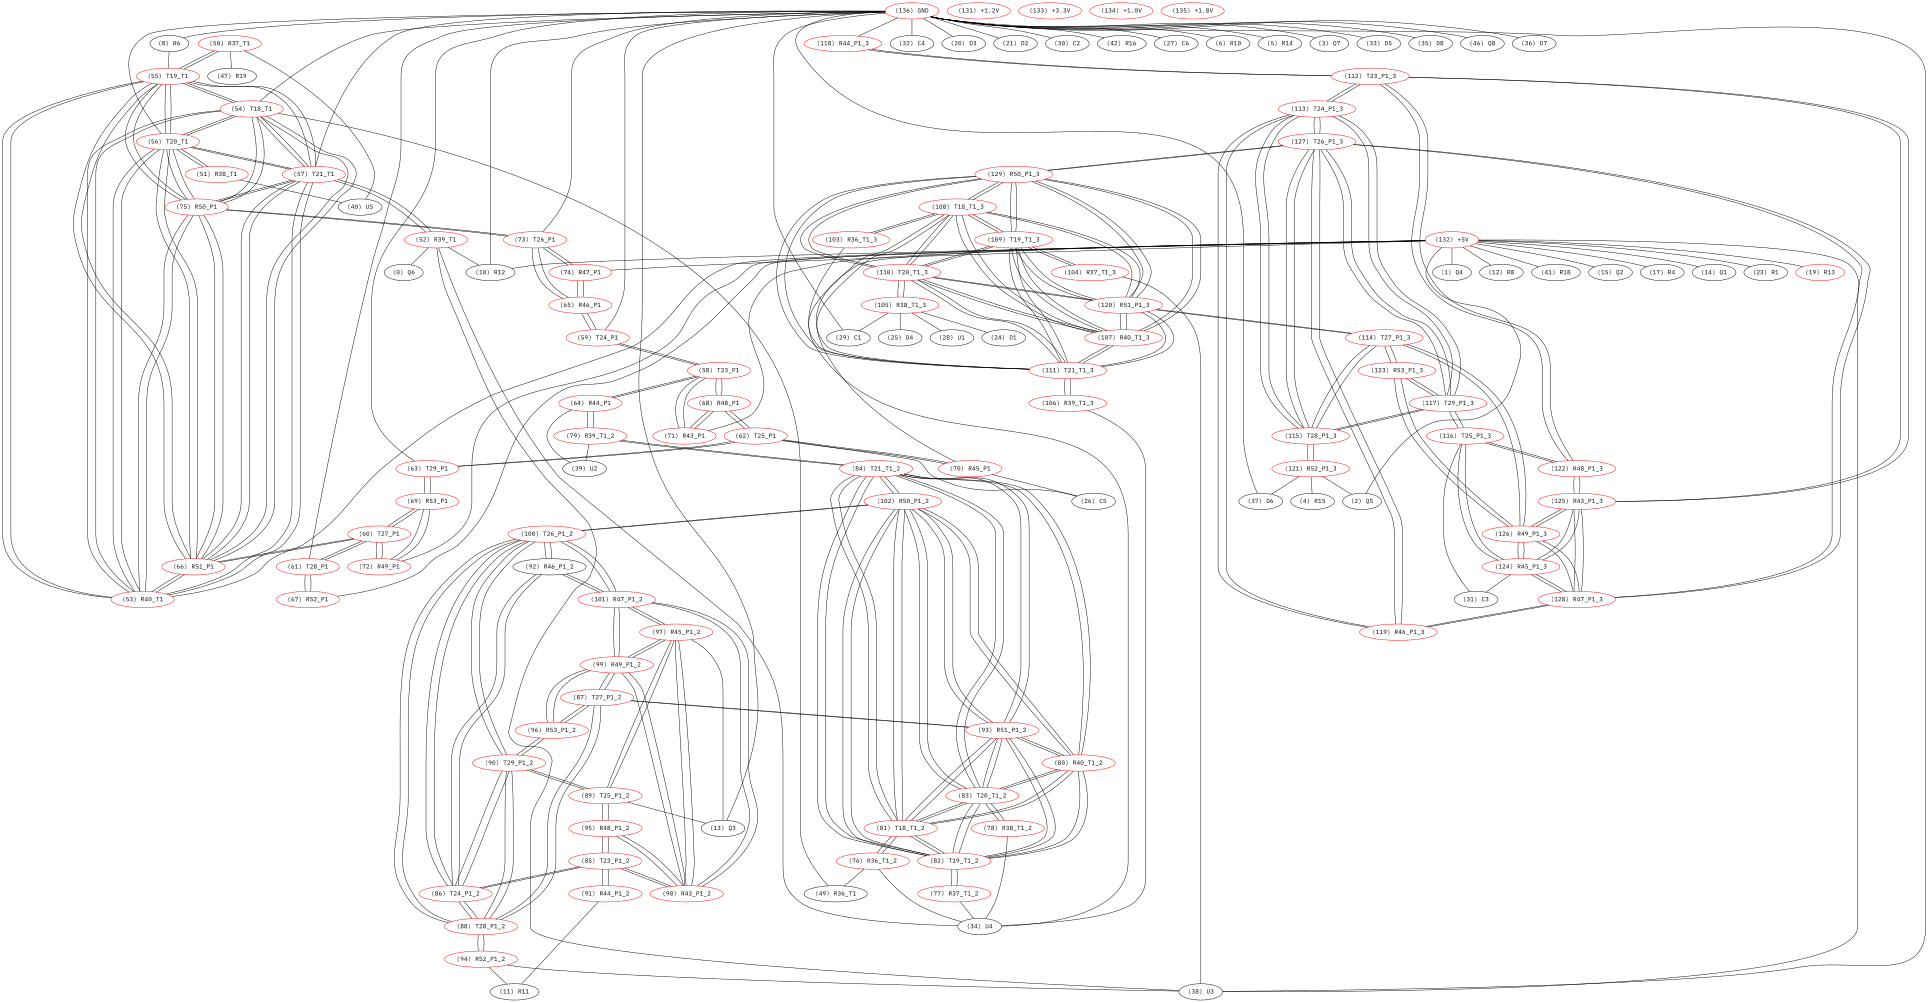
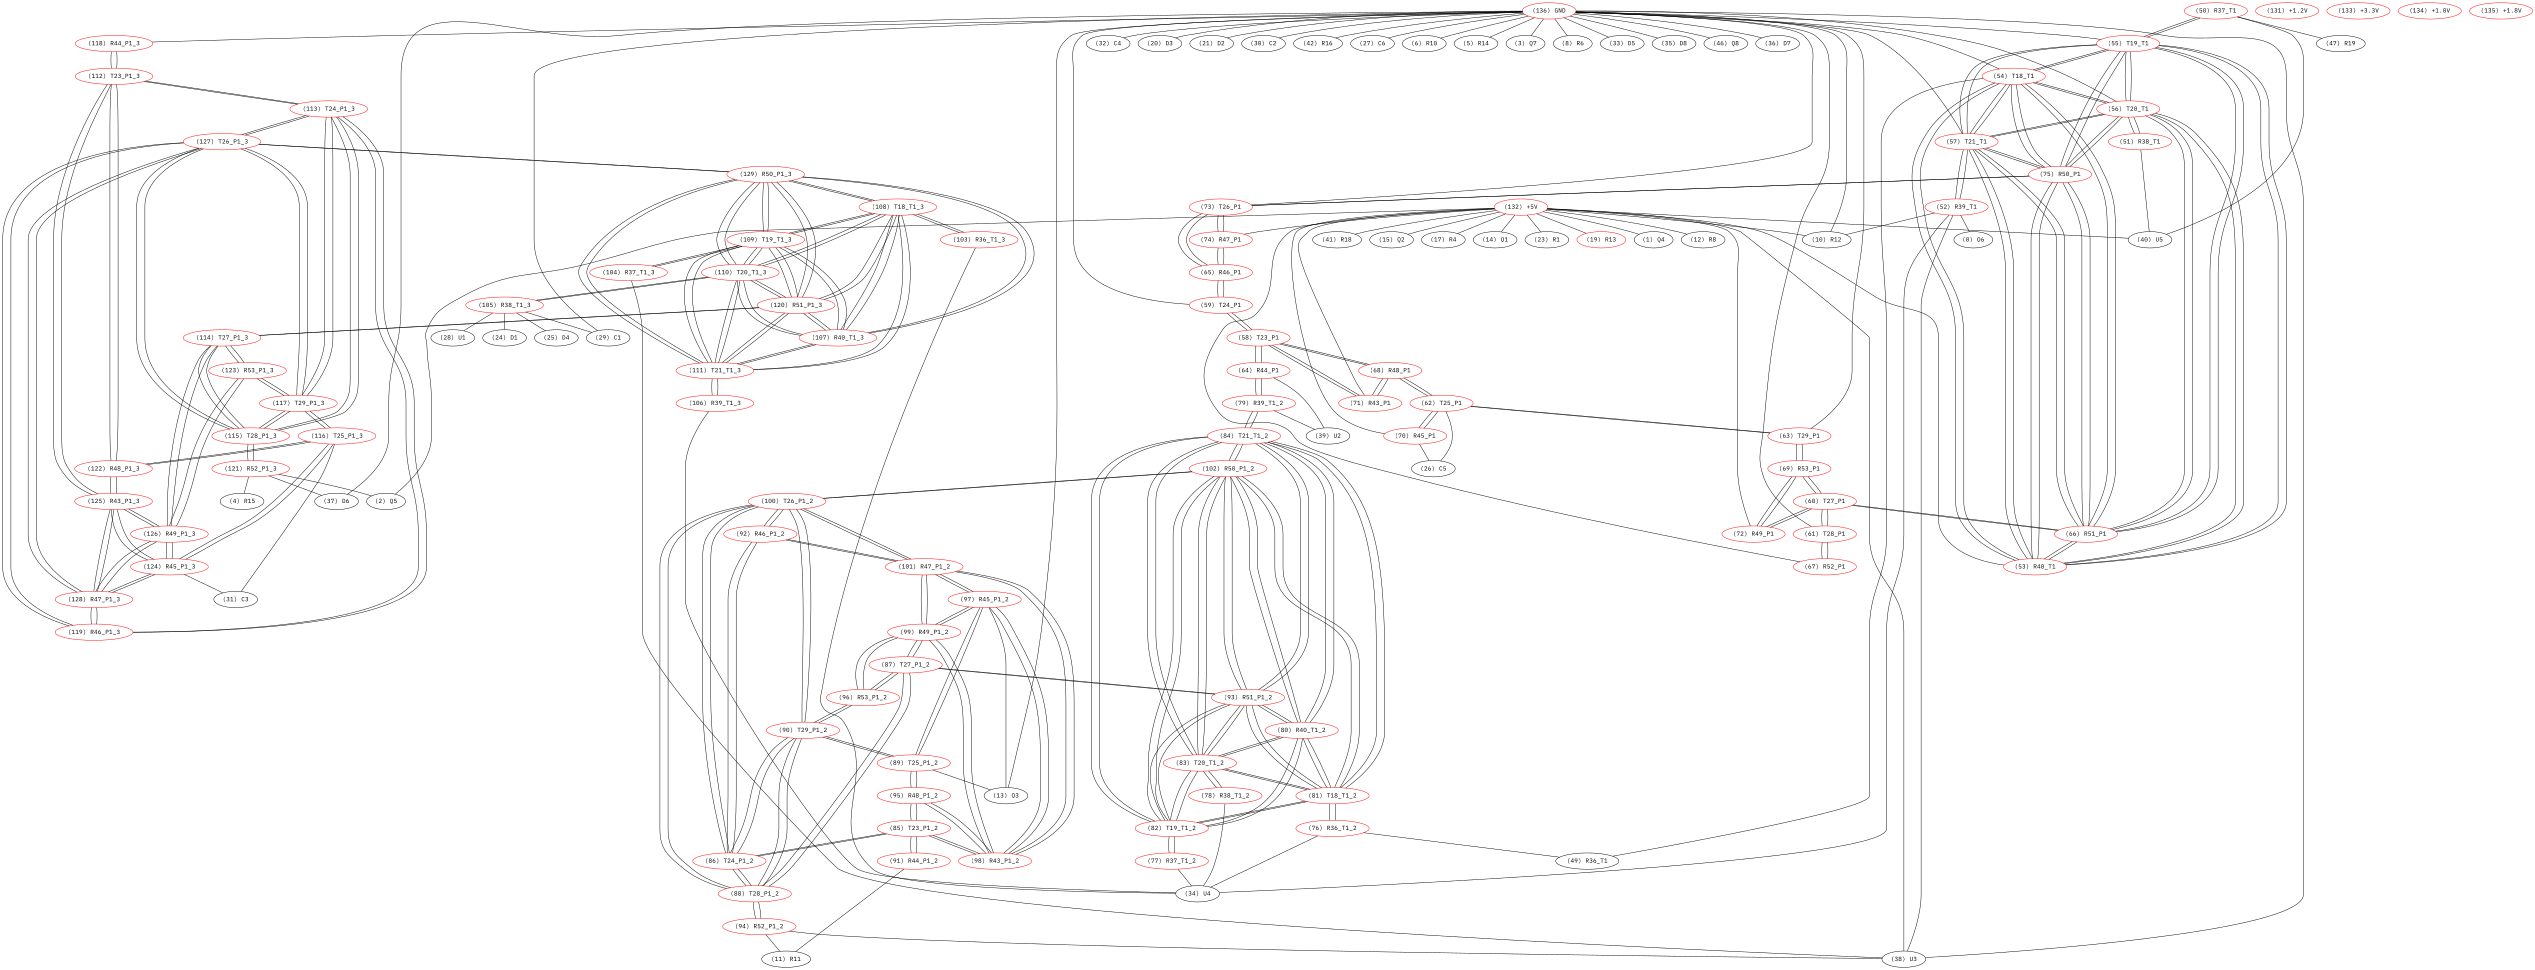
edge "(8) R6" -- "(55) T19_T1": now "(136) GND" -- "(55) T19_T1"
edge "(132) +5V" -- "(40) U5": added
node "(92) R46_P1_2": color black -> red
